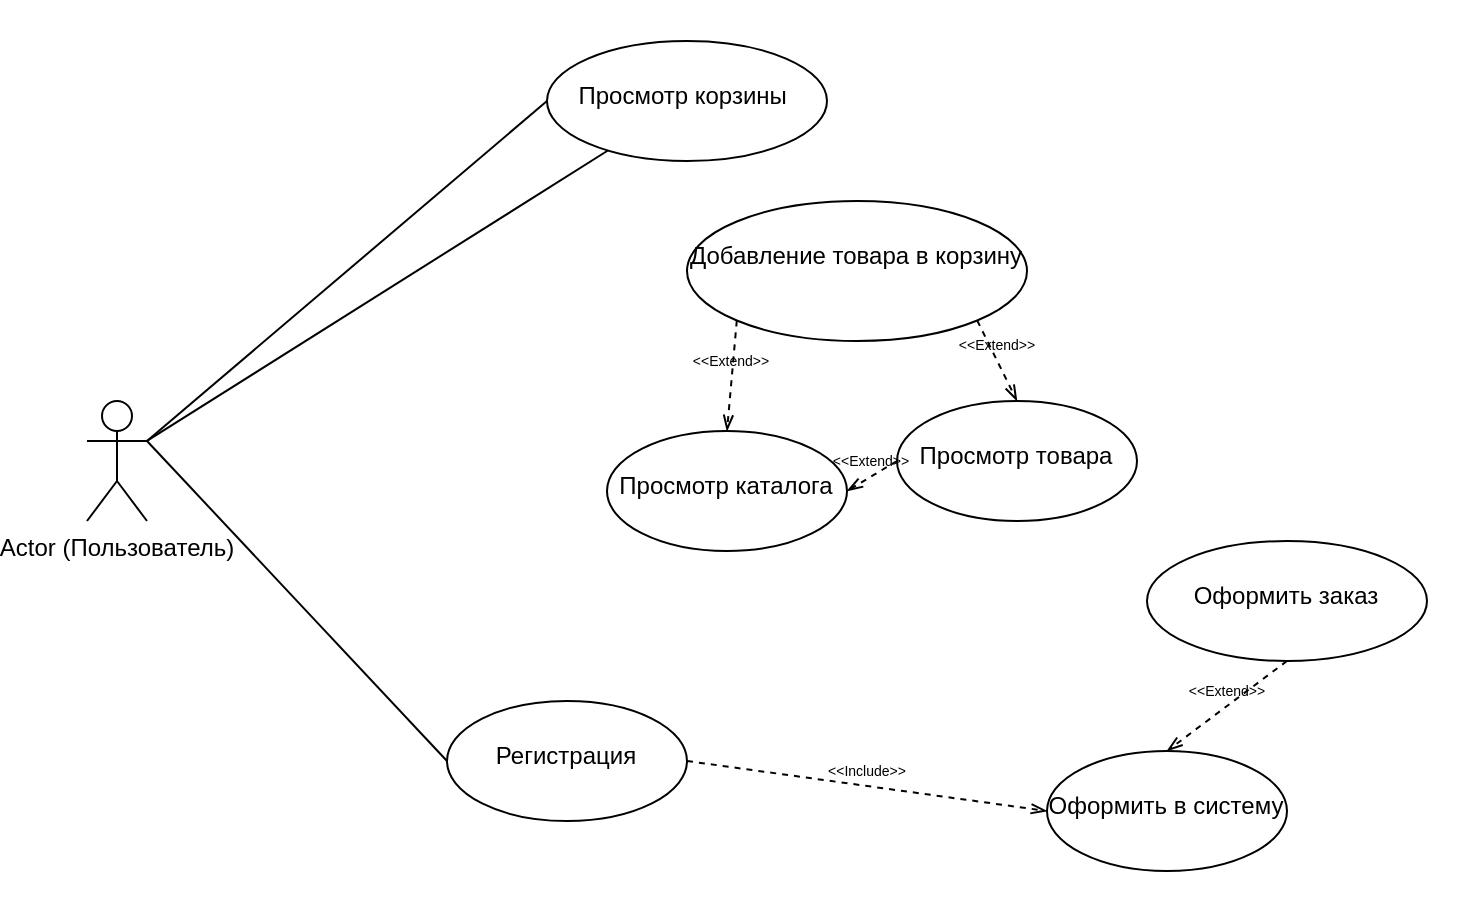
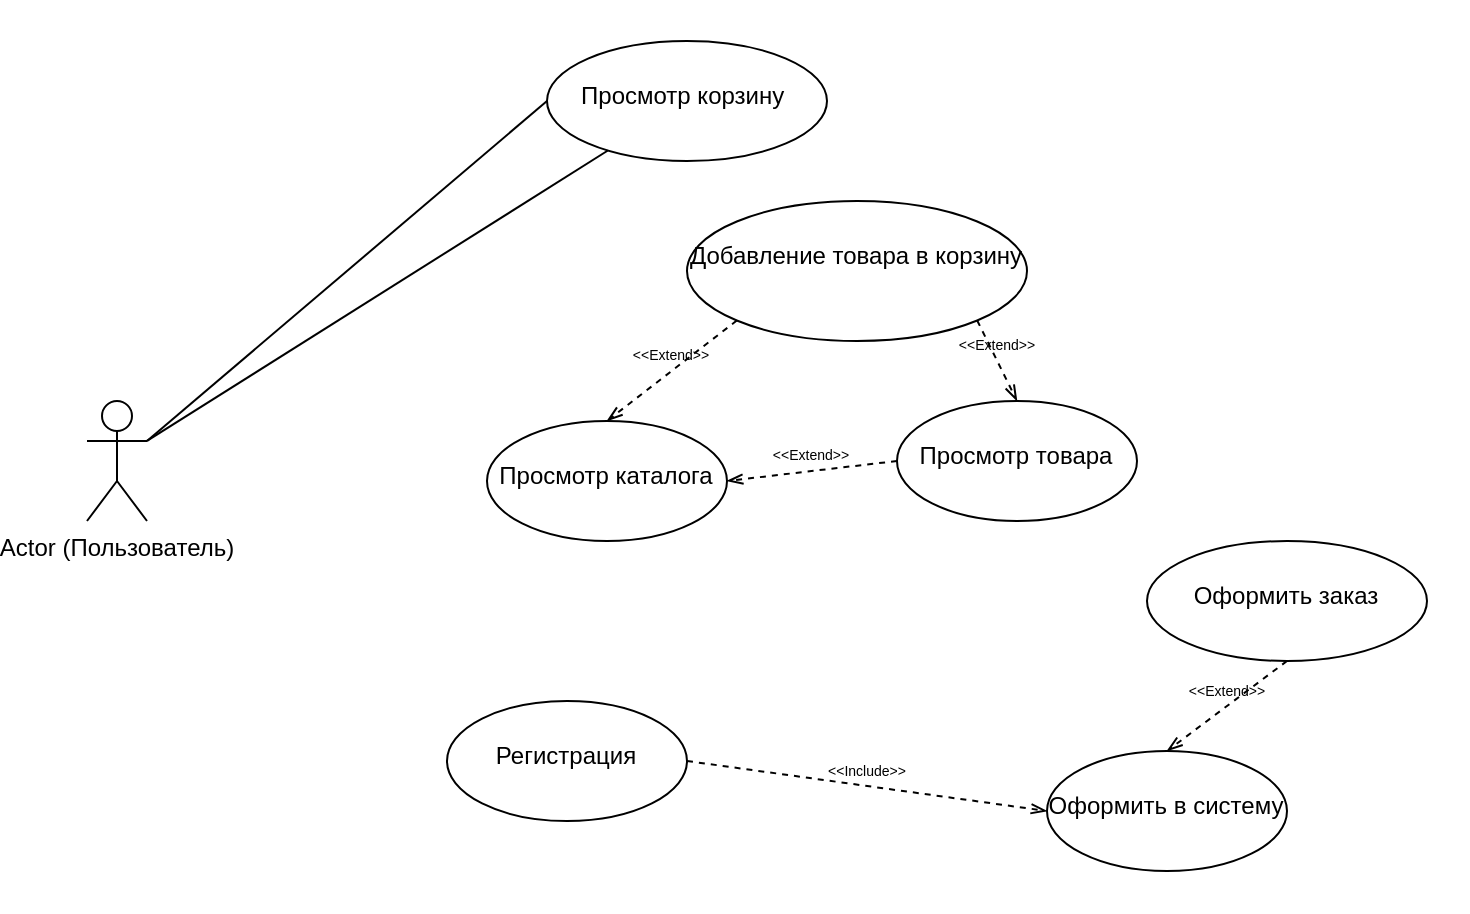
node "Просмотр корзины": label "Просмотр корзины" -> "Просмотр корзину"
node "Просмотр каталога": moved (727, 491) -> (607, 481)
edge "Actor (Пользователь)" -- "Регистрация": removed
